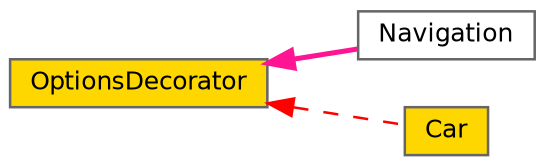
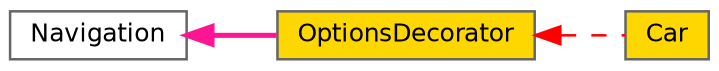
edge "Navigation" -> "OptionsDecorator": reversed
